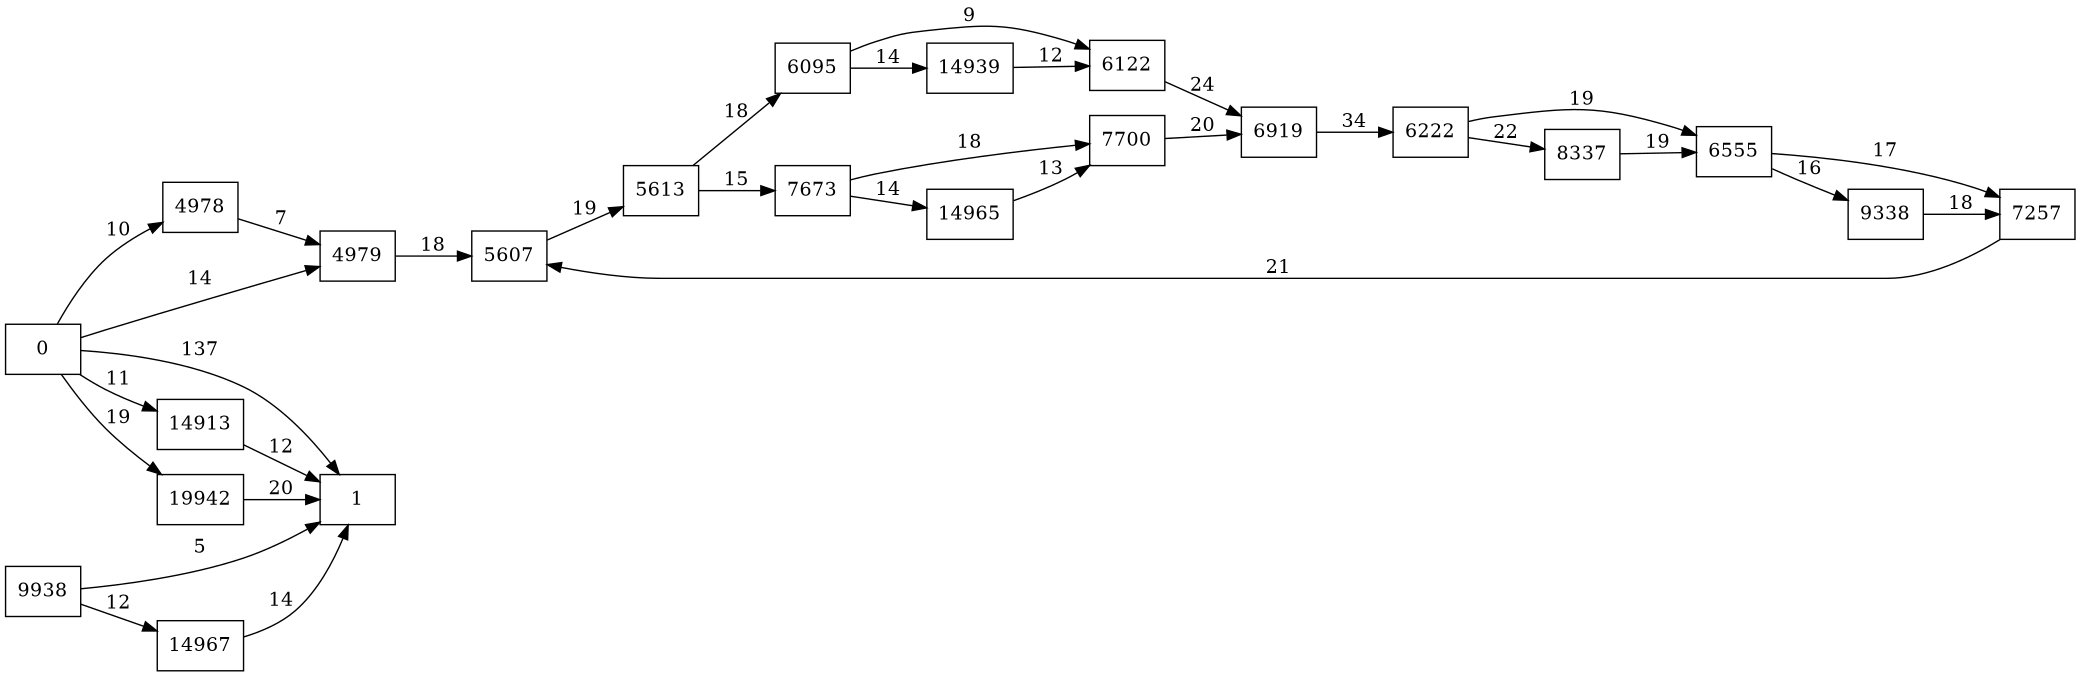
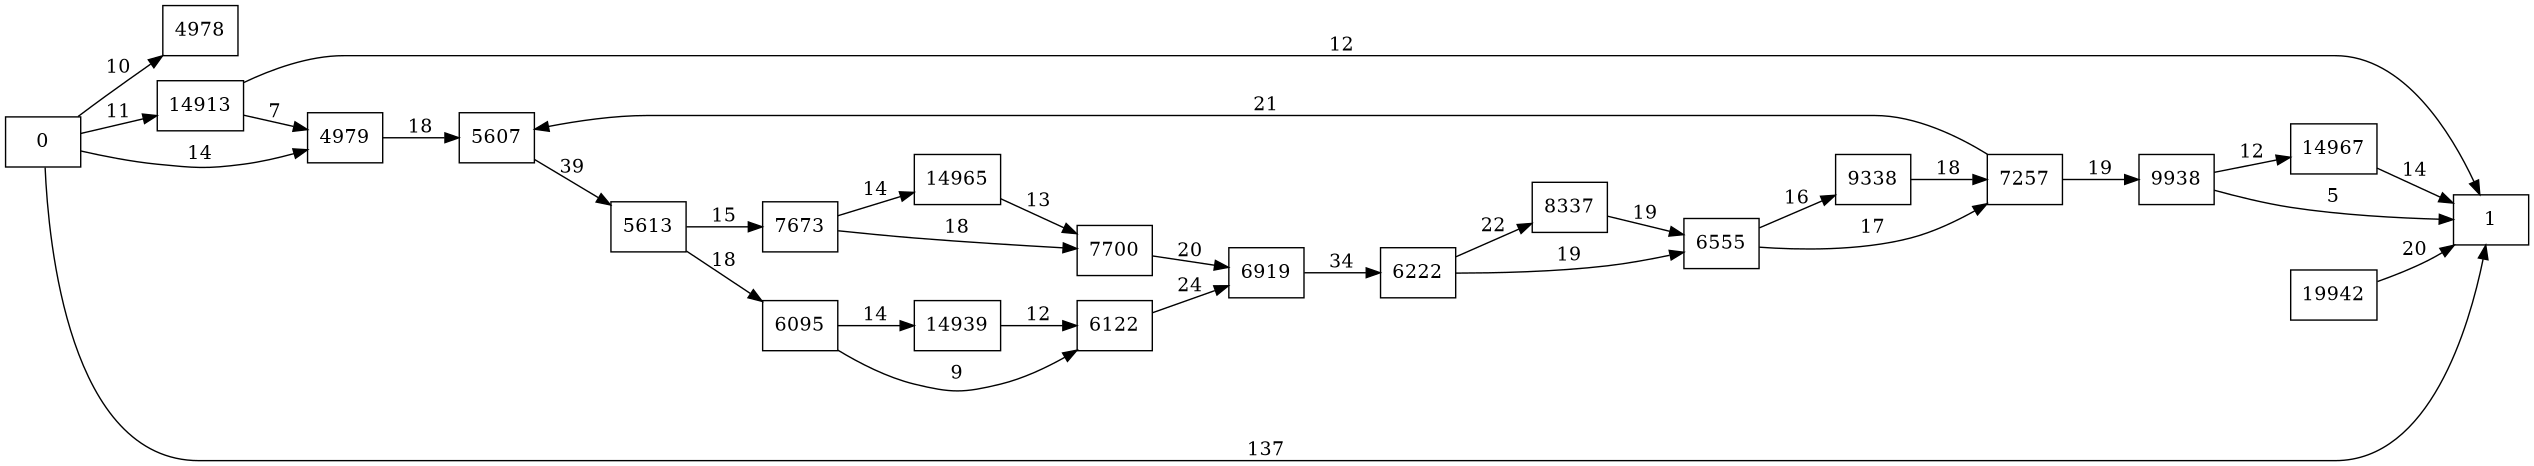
edge "7257" -> "9938": added, label "19"
edge "5607" -> "5613": label "19" -> "39"
edge "4978" -> "4979": now "14913" -> "4979"
edge "0" -> "19942": removed, label "19"
